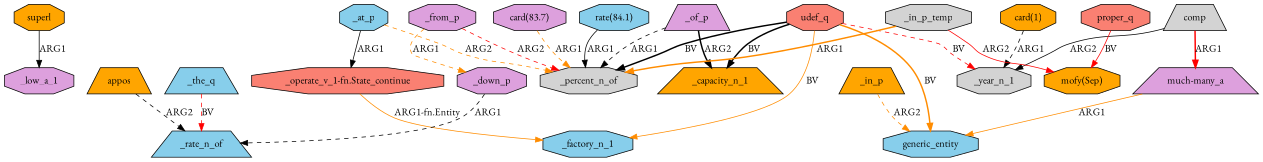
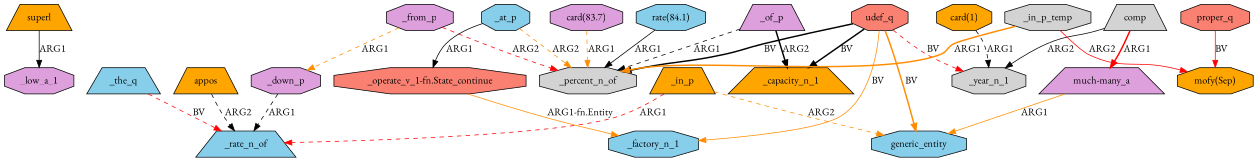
node "superl": shape octagon -> trapezium
edge "_in_p" -> "_rate_n_of": added, label "ARG1"
